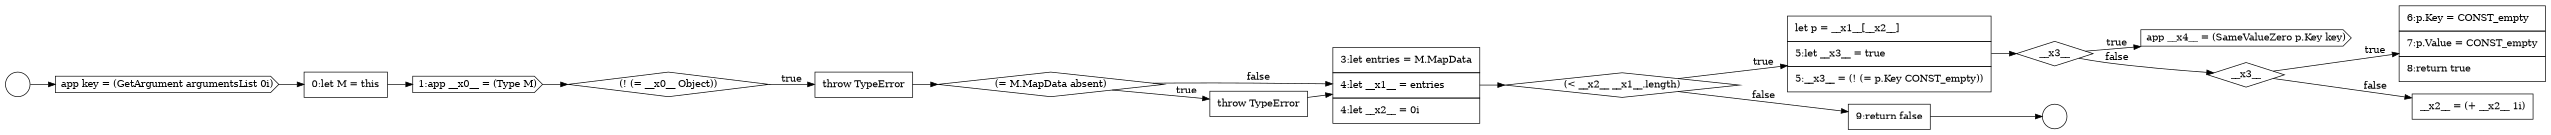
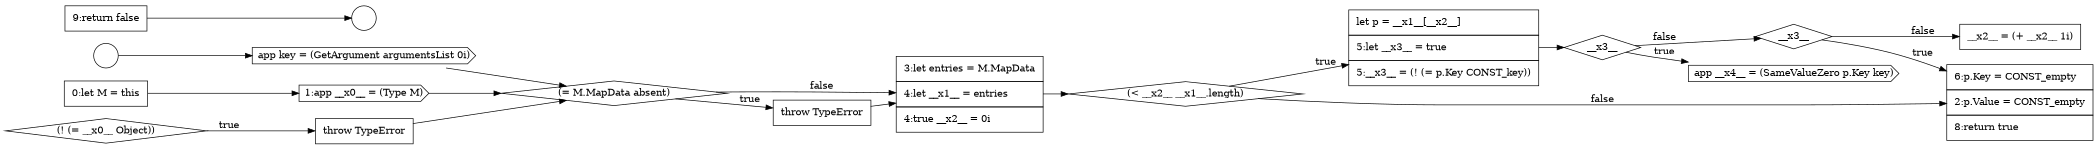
node "6:p.Key = CONST_empty": text "7:p.Value = CONST_empty" -> "2:p.Value = CONST_empty"
node "let p = __x1__[__x2__]": text "5:__x3__ = (! (= p.Key CONST_empty))" -> "5:__x3__ = (! (= p.Key CONST_key))"
edge "app key = (GetArgument argumentsList 0i)" -> "0:let M = this": now "app key = (GetArgument argumentsList 0i)" -> "(= M.MapData absent)"
edge "1:app __x0__ = (Type M)" -> "(! (= __x0__ Object))": now "1:app __x0__ = (Type M)" -> "(= M.MapData absent)"
edge "(< __x2__ __x1__.length)" -> "9:return false": now "(< __x2__ __x1__.length)" -> "6:p.Key = CONST_empty"
node "3:let entries = M.MapData": text "4:let __x2__ = 0i" -> "4:true __x2__ = 0i"
